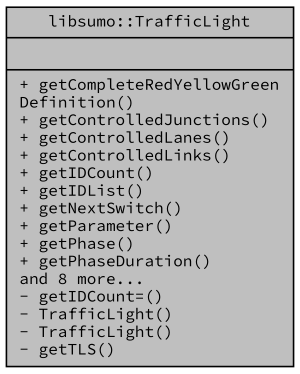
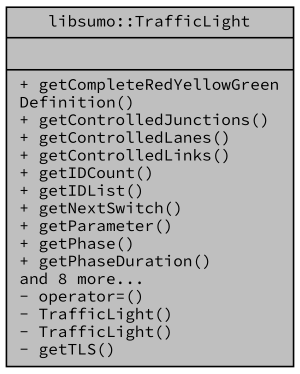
node "libsumo::TrafficLight": text "- getIDCount=()" -> "- operator=()"
